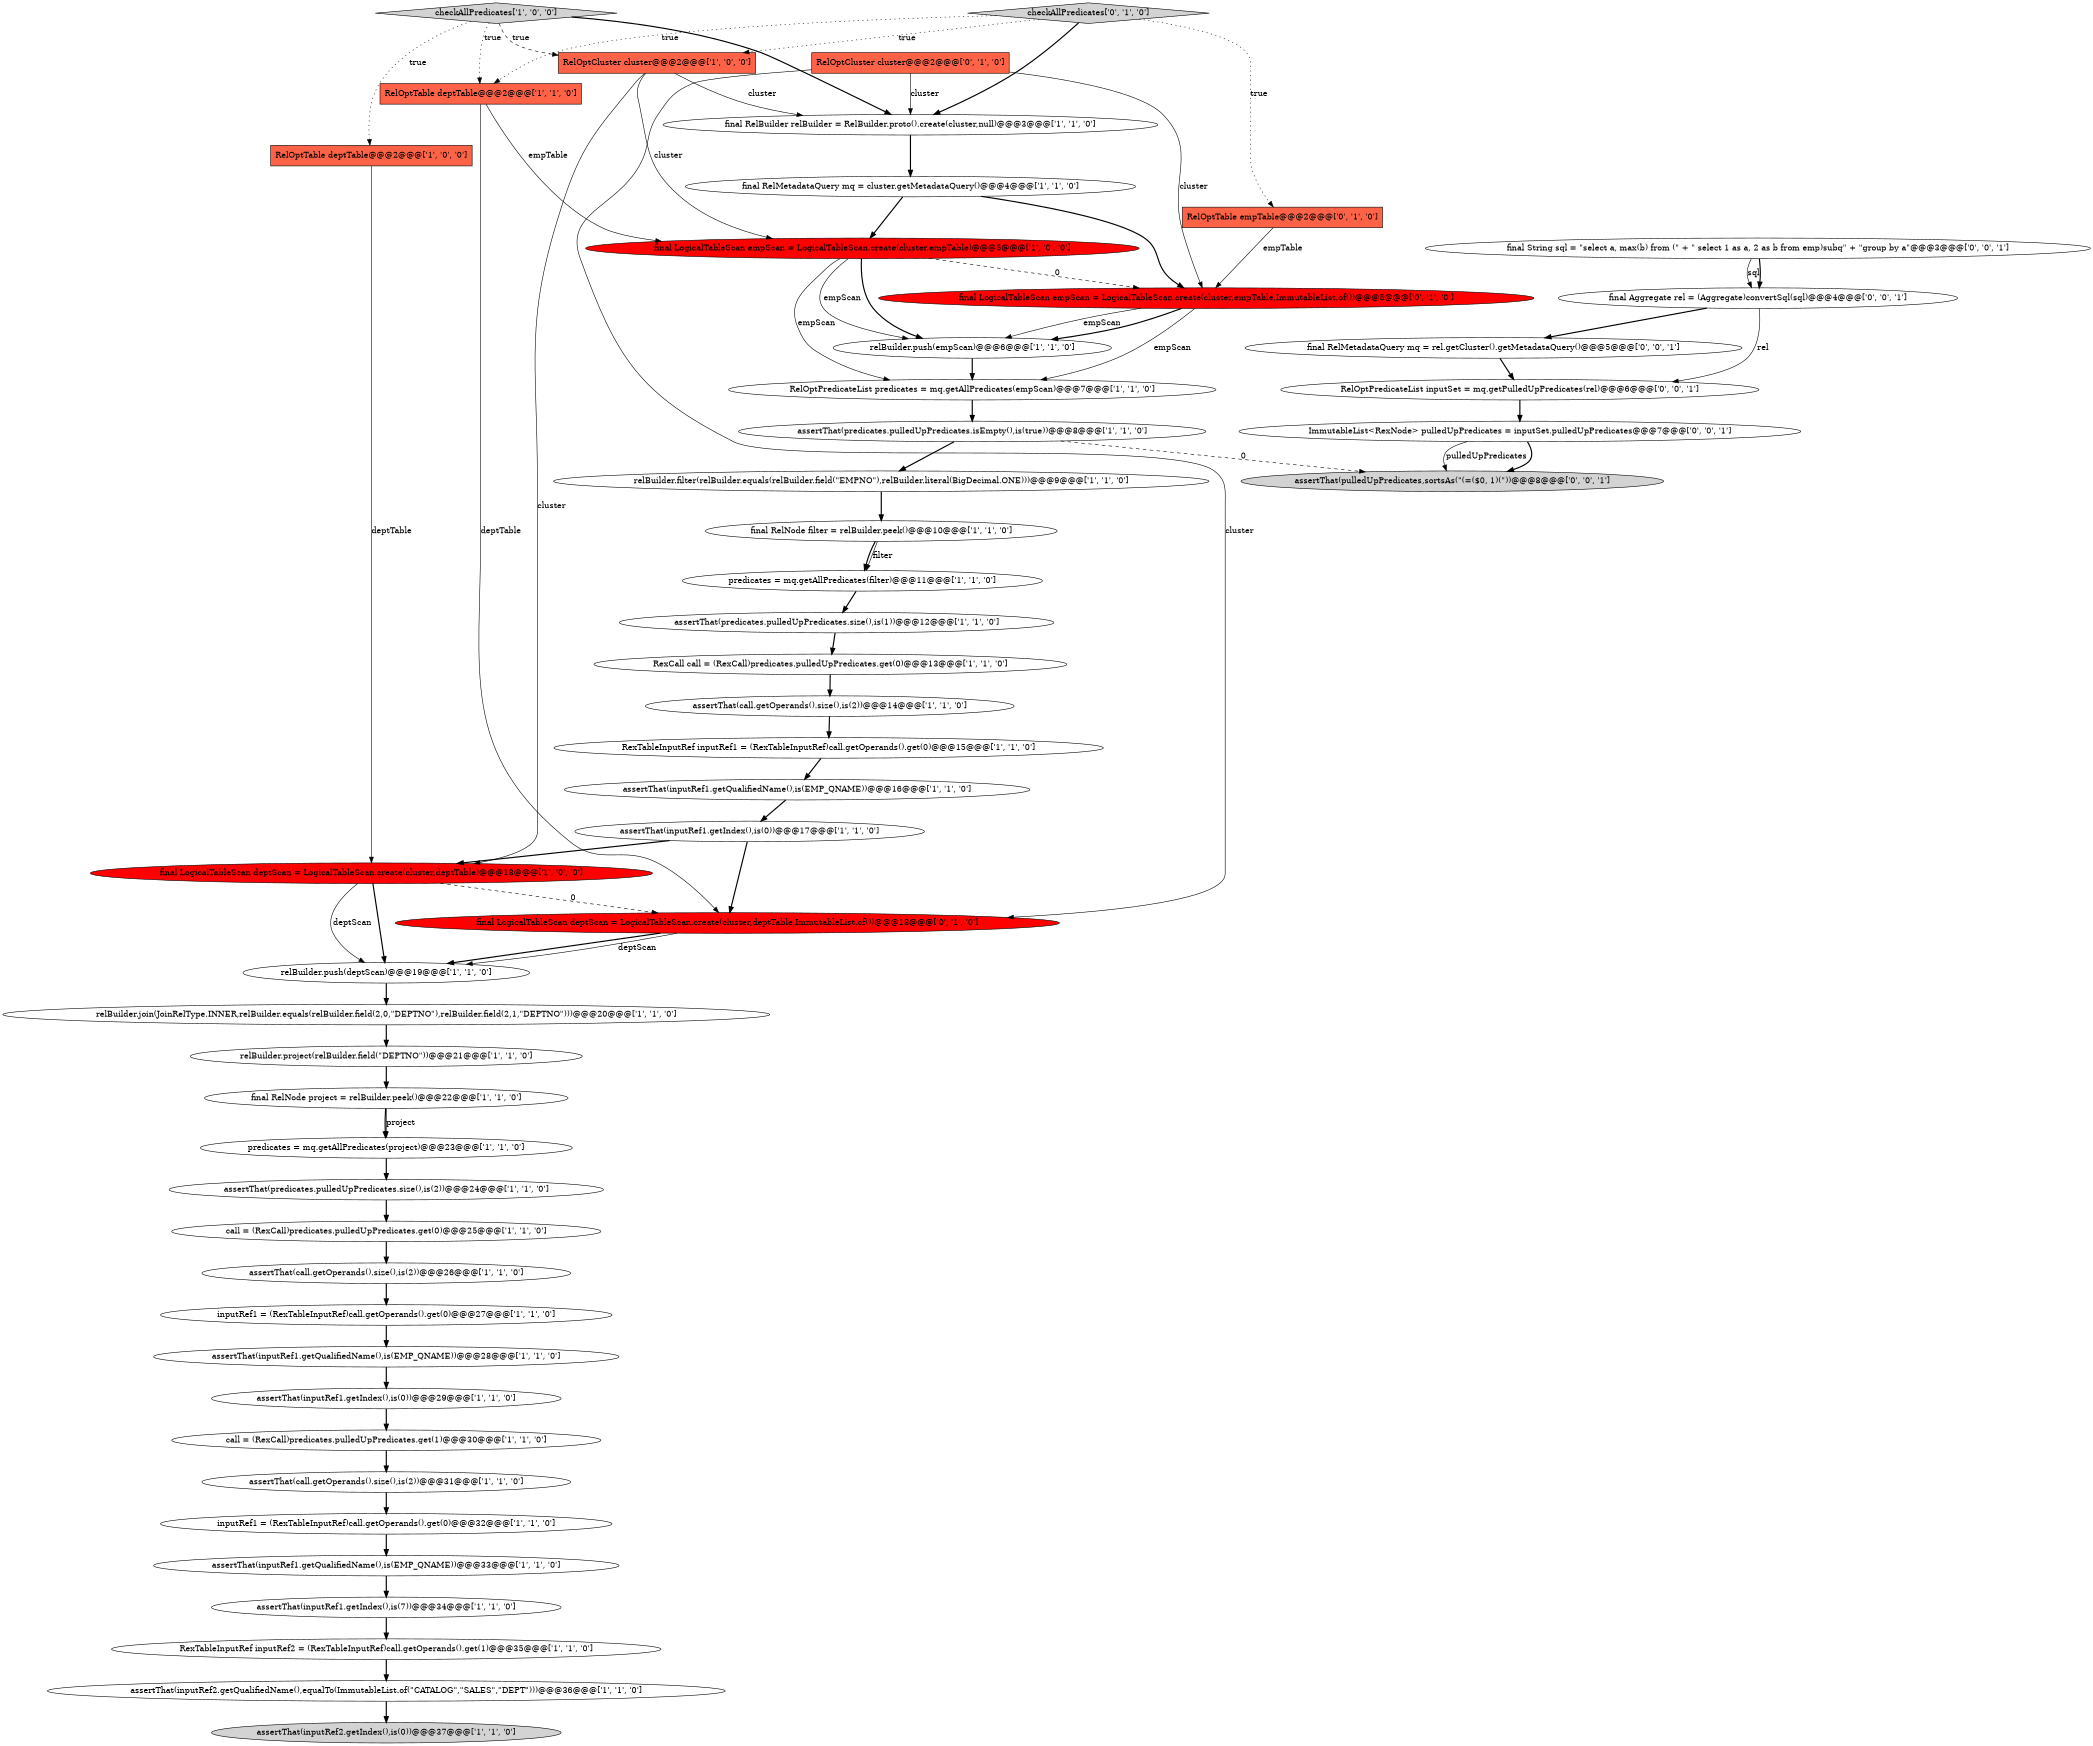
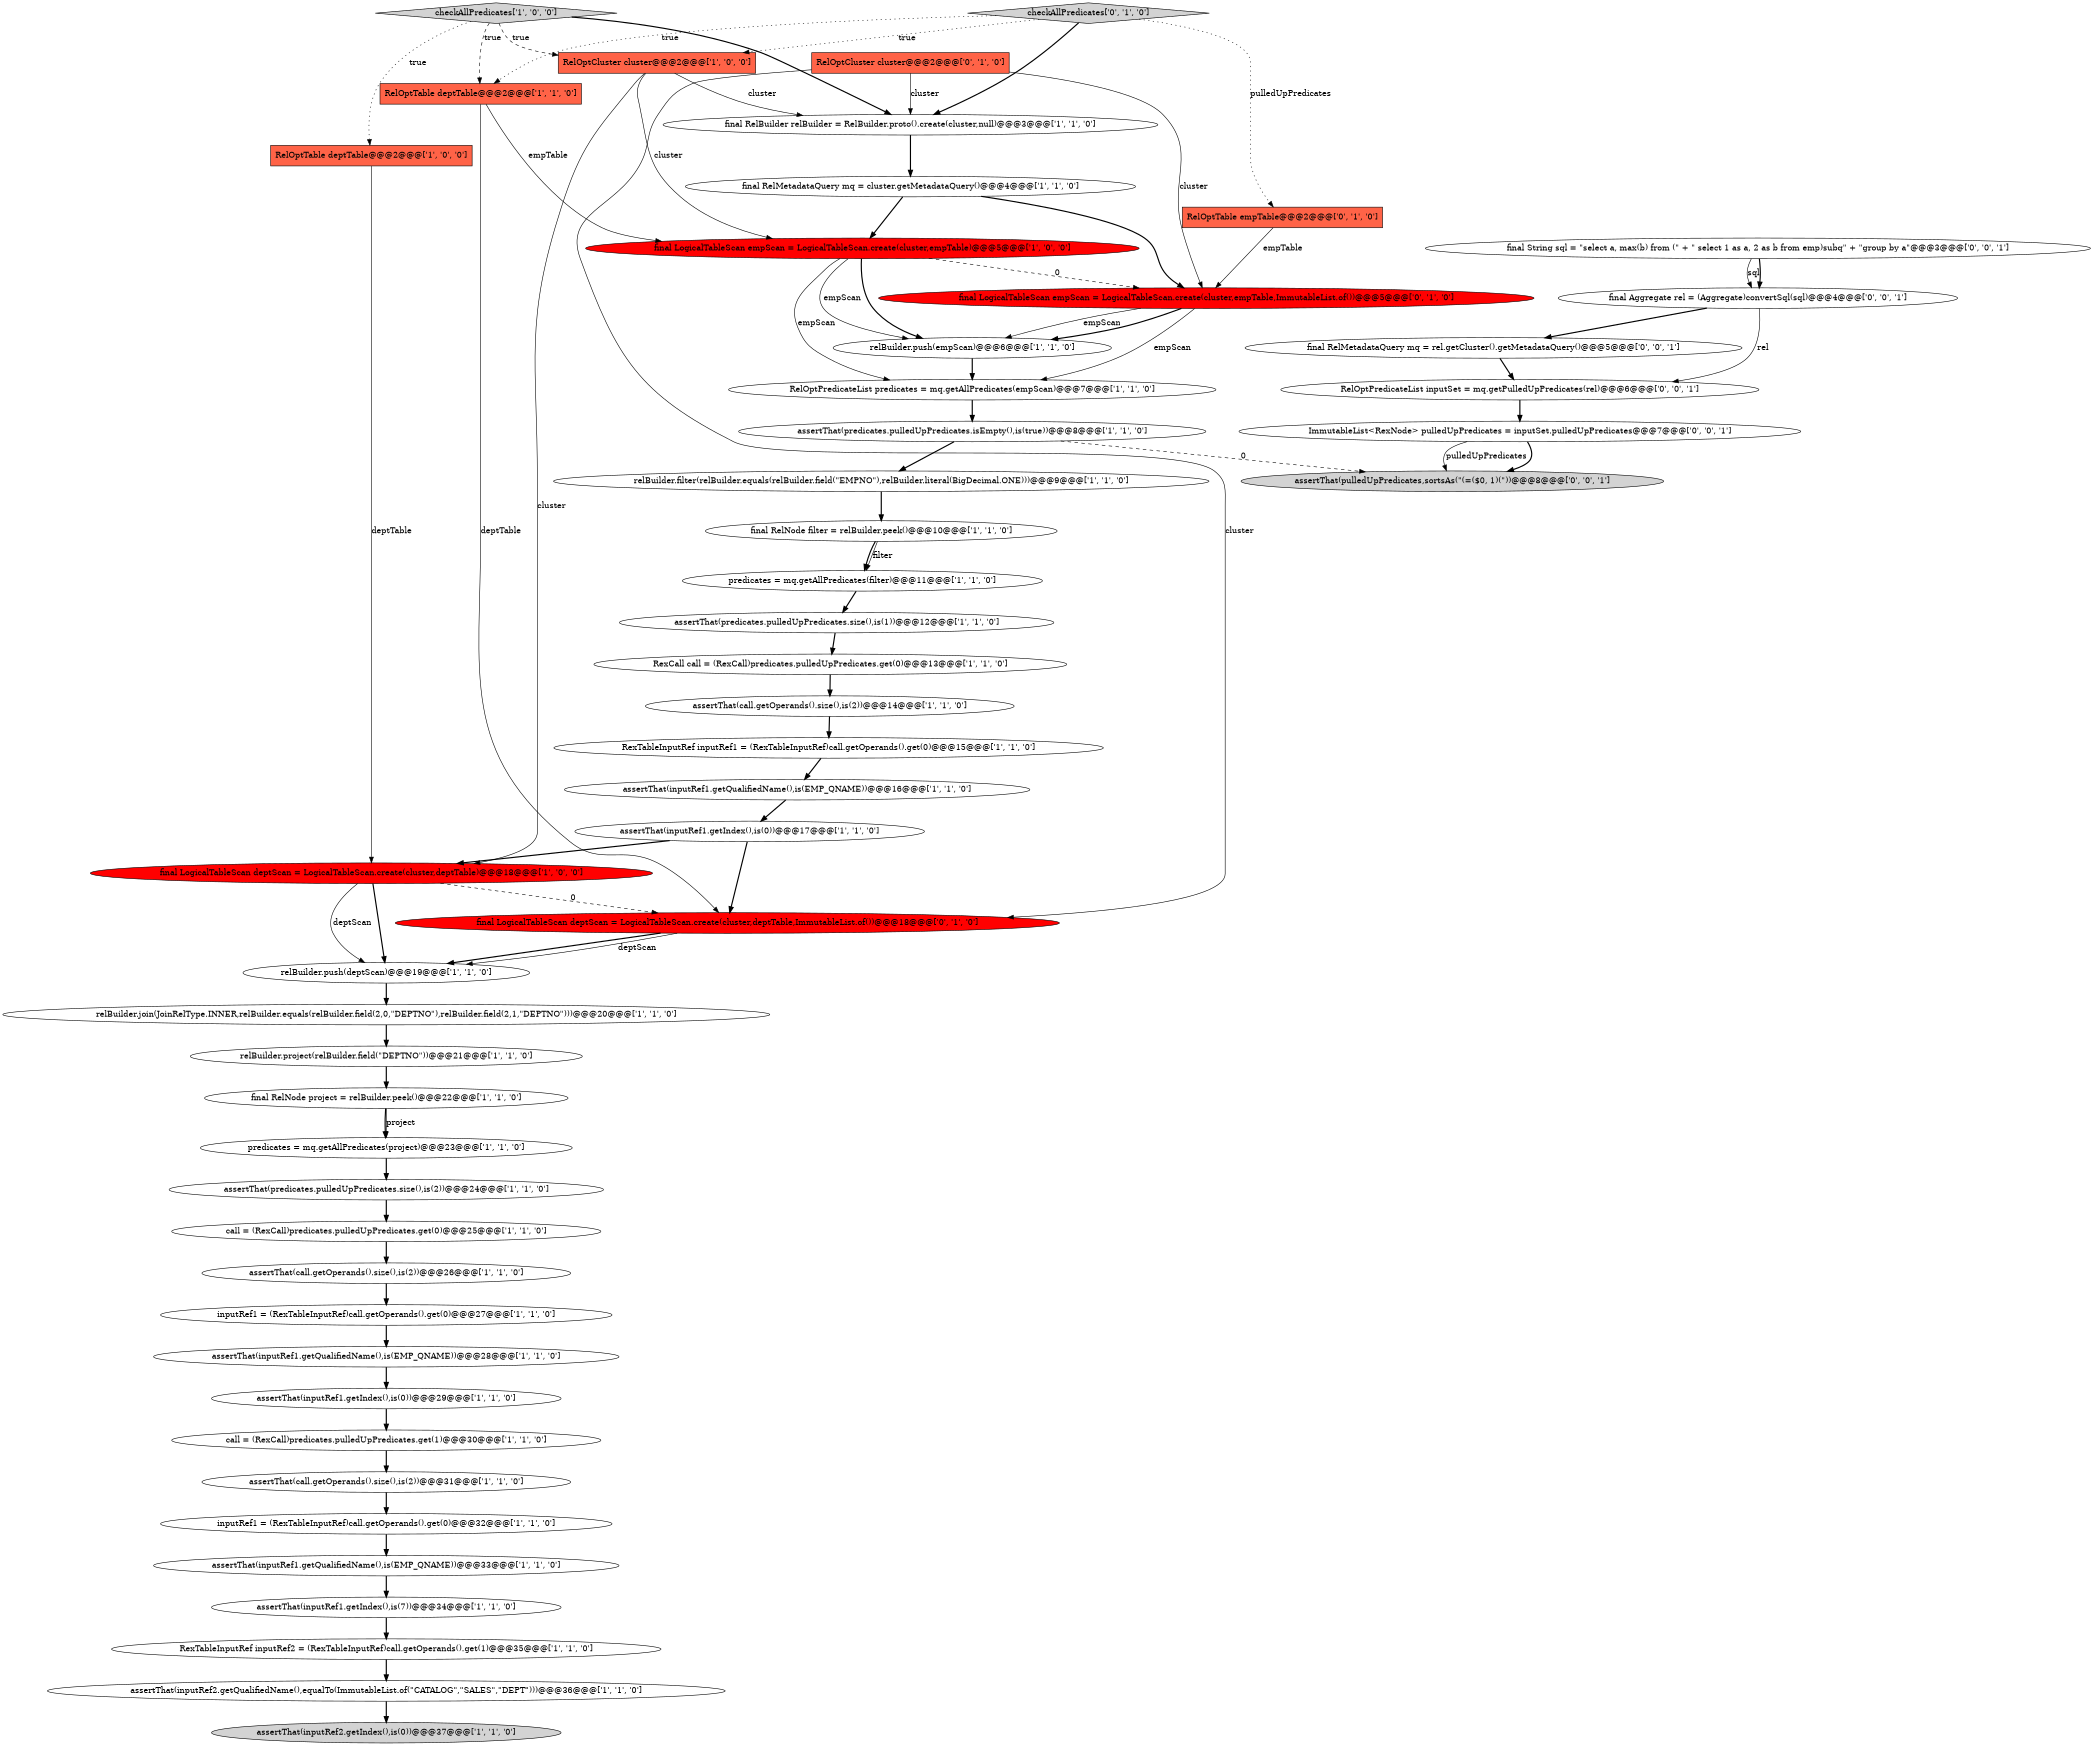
edge "checkAllPredicates['1', '0', '0']" -> "RelOptTable deptTable@@@2@@@['1', '1', '0']": style dotted -> dashed
edge "checkAllPredicates['0', '1', '0']" -> "RelOptTable empTable@@@2@@@['0', '1', '0']": label "true" -> "pulledUpPredicates"
